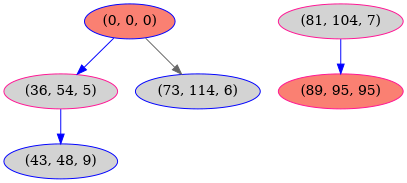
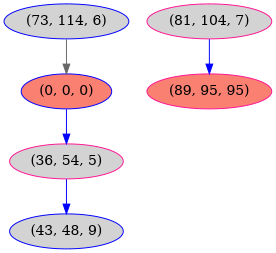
edge "(0, 0, 0)" -> "(73, 114, 6)": reversed
